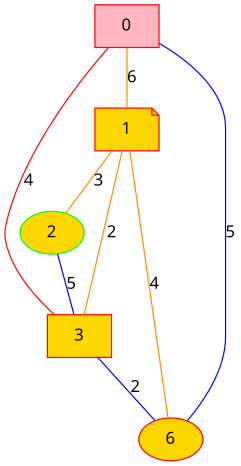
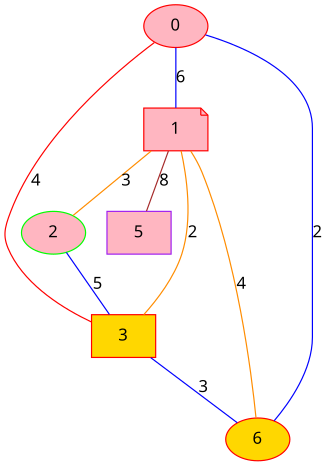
node "0": shape box -> ellipse
edge "0" -- "1": color darkorange -> blue
node "1": fillcolor gold -> lightpink
node "2": fillcolor gold -> lightpink
node "5": added
edge "0" -- "6": label "5" -> "2"
edge "3" -- "6": label "2" -> "3"
